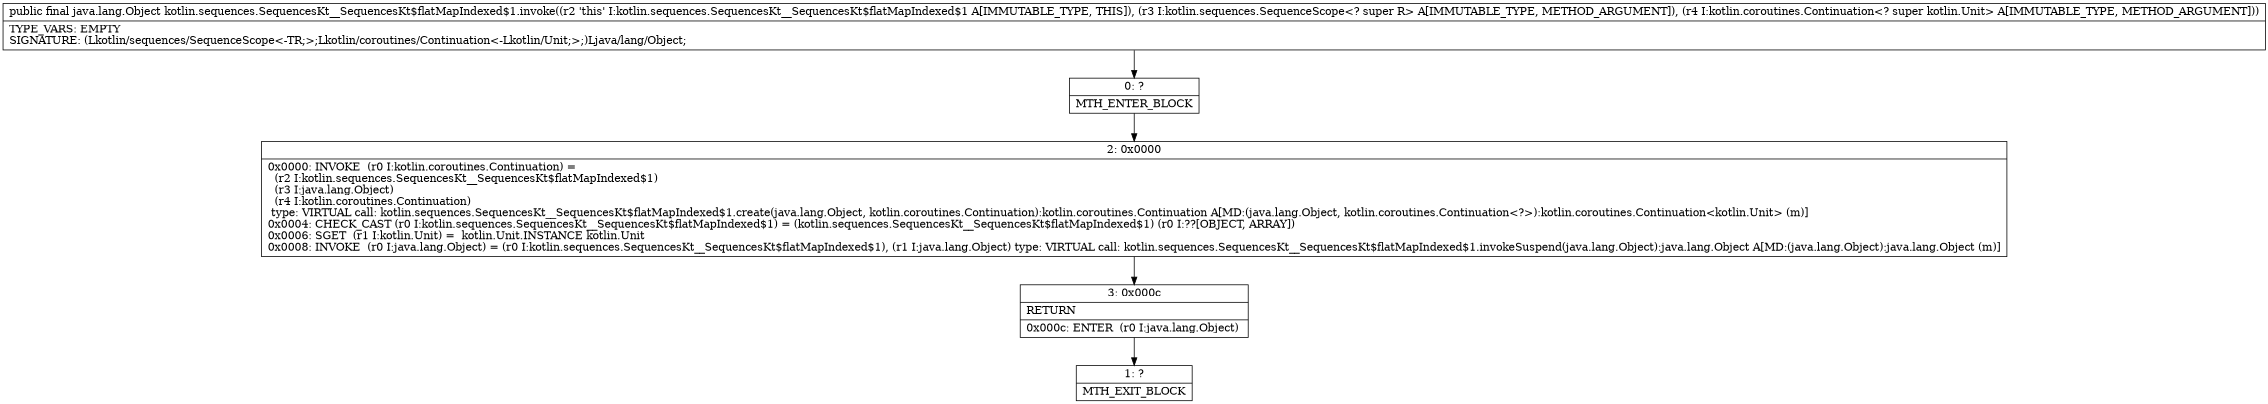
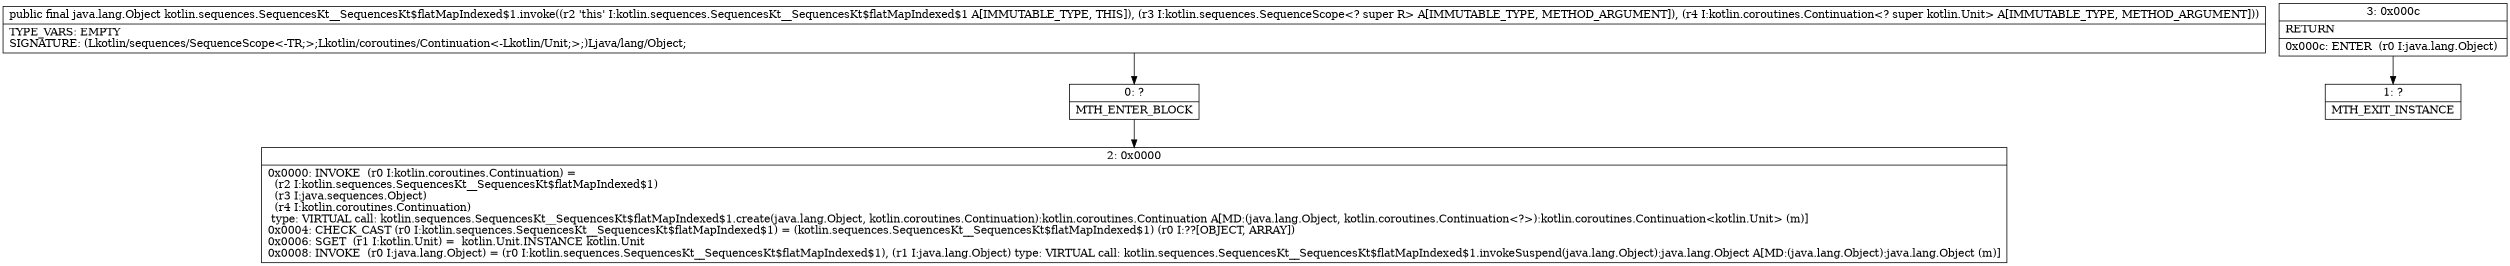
node "2: 0x0000": text "(r3 I:java.lang.Object)" -> "(r3 I:java.sequences.Object)"
edge "2: 0x0000" -> "3: 0x000c": removed
node "1: ?": text "MTH_EXIT_BLOCK" -> "MTH_EXIT_INSTANCE"
